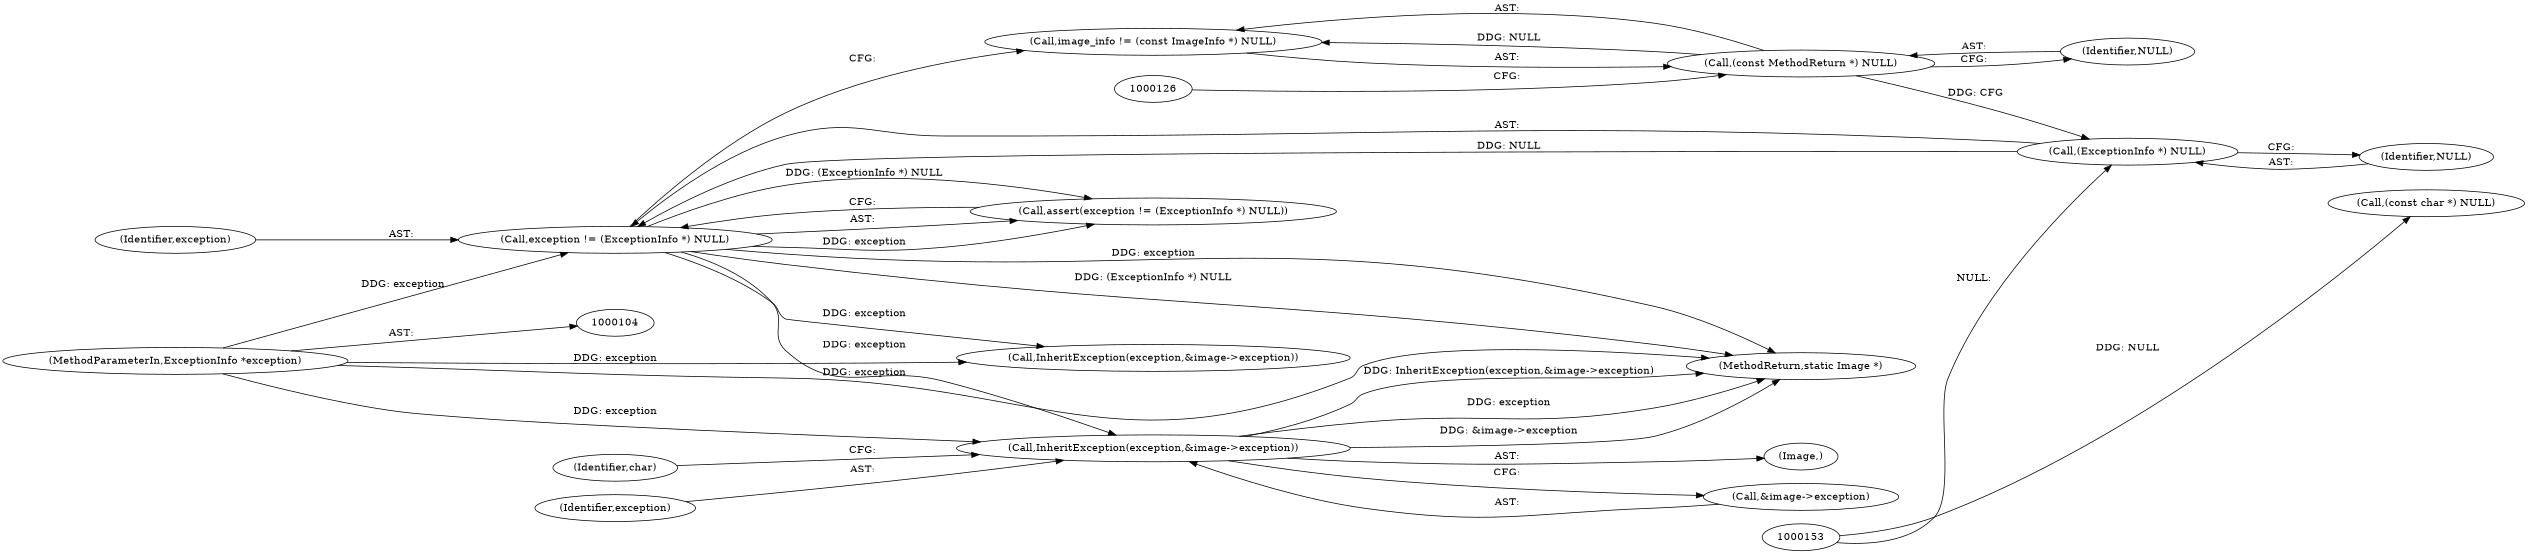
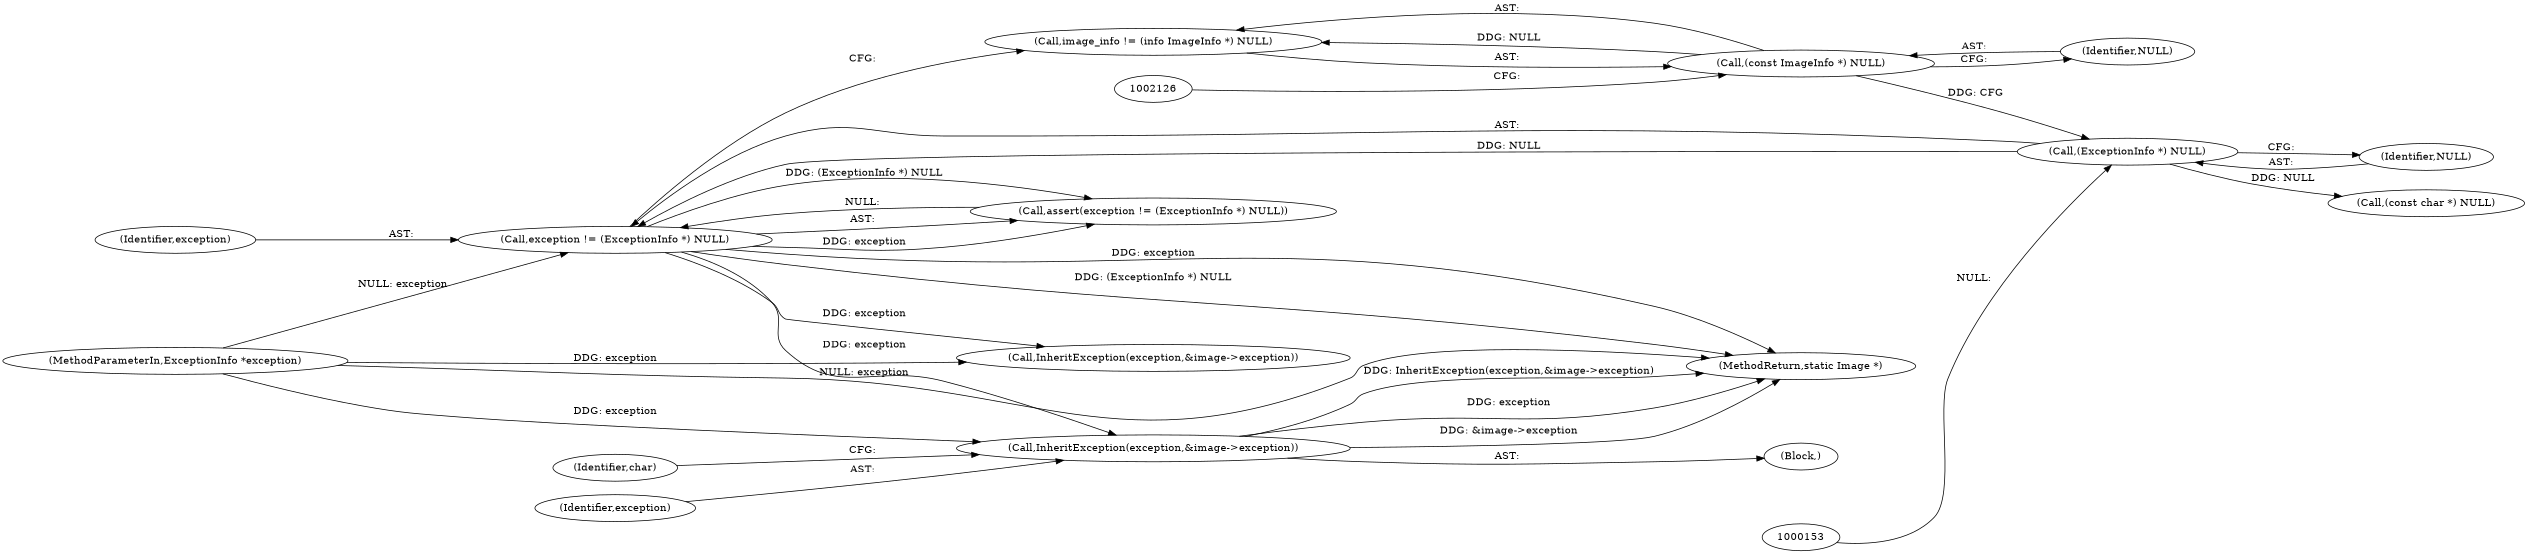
node "(Call,image_info != (const ImageInfo *) NULL)": label "(Call,image_info != (const ImageInfo *) NULL)" -> "(Call,image_info != (info ImageInfo *) NULL)"
node "(Call,(const MethodReturn *) NULL)": label "(Call,(const MethodReturn *) NULL)" -> "(Call,(const ImageInfo *) NULL)"
node "1000126": label "1000126" -> "1002126"
edge "(Call,assert(exception != (ExceptionInfo *) NULL))" -> "(Call,exception != (ExceptionInfo *) NULL)": label "CFG: " -> "NULL: "
edge "(MethodParameterIn,ExceptionInfo *exception)" -> "(Call,exception != (ExceptionInfo *) NULL)": label "DDG: exception" -> "NULL: exception"
node "1000104": removed
edge "(MethodParameterIn,ExceptionInfo *exception)" -> "(MethodReturn,static Image *)": label "DDG: exception" -> "NULL: exception"
edge "1000153" -> "(Call,(const char *) NULL)": now "(Call,(ExceptionInfo *) NULL)" -> "(Call,(const char *) NULL)"
node "(Image,)": label "(Image,)" -> "(Block,)"
node "(Call,&image->exception)": removed
